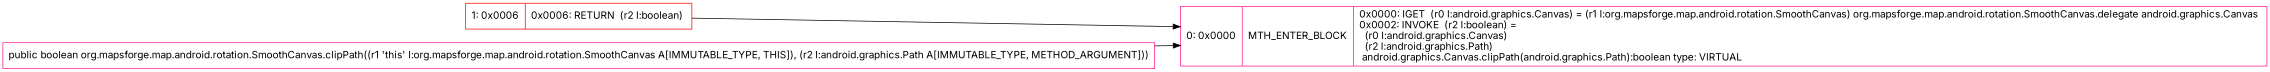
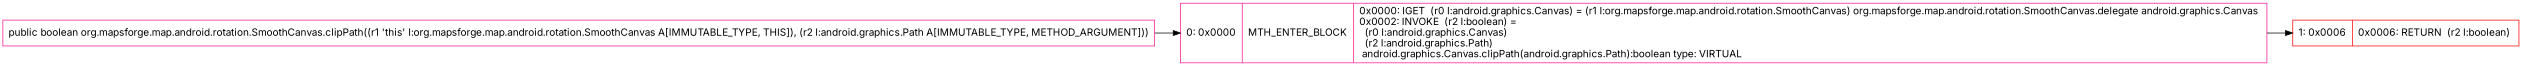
edge "1: 0x0006" -> "0: 0x0000": reversed
